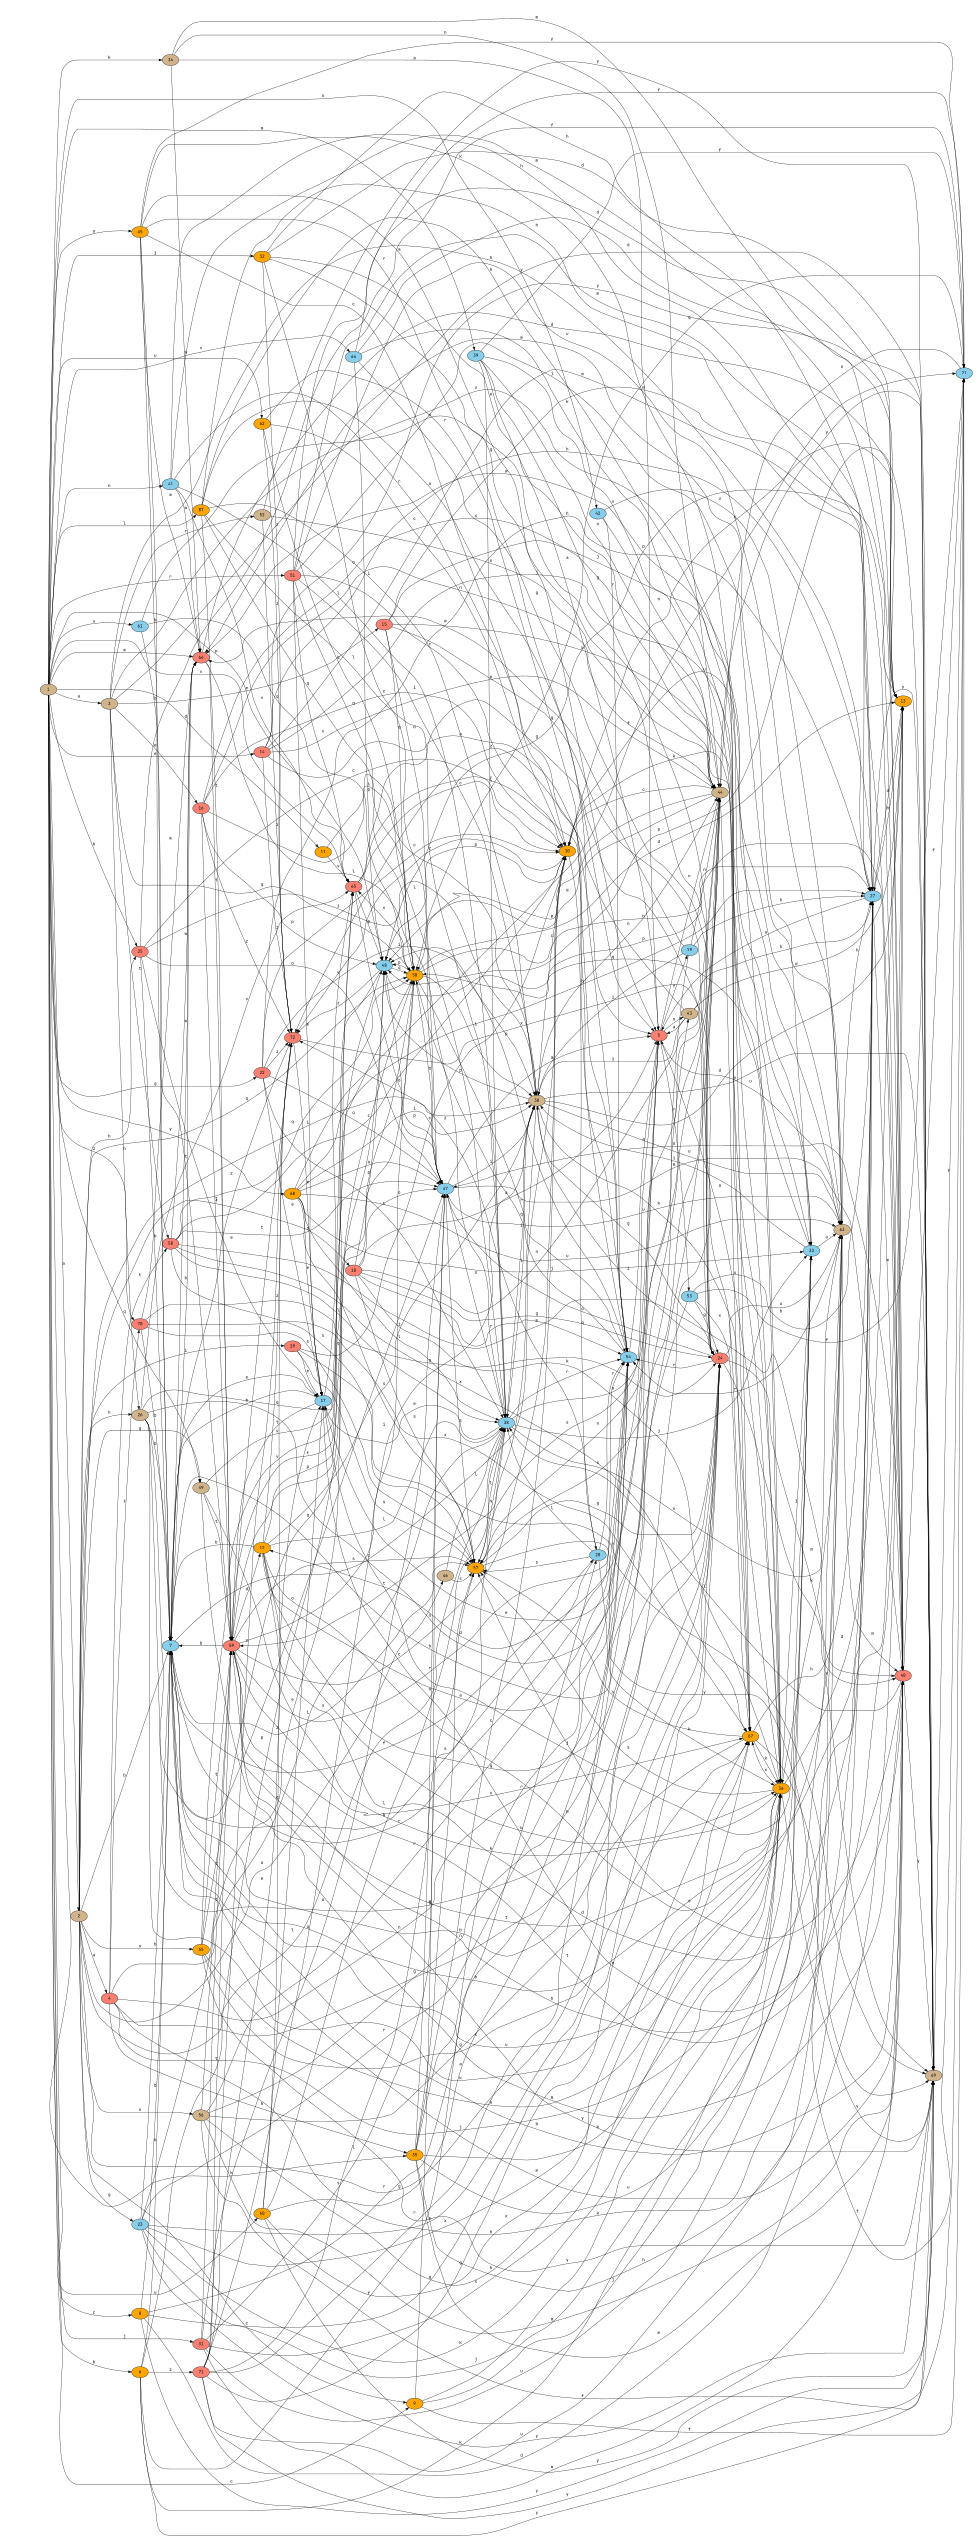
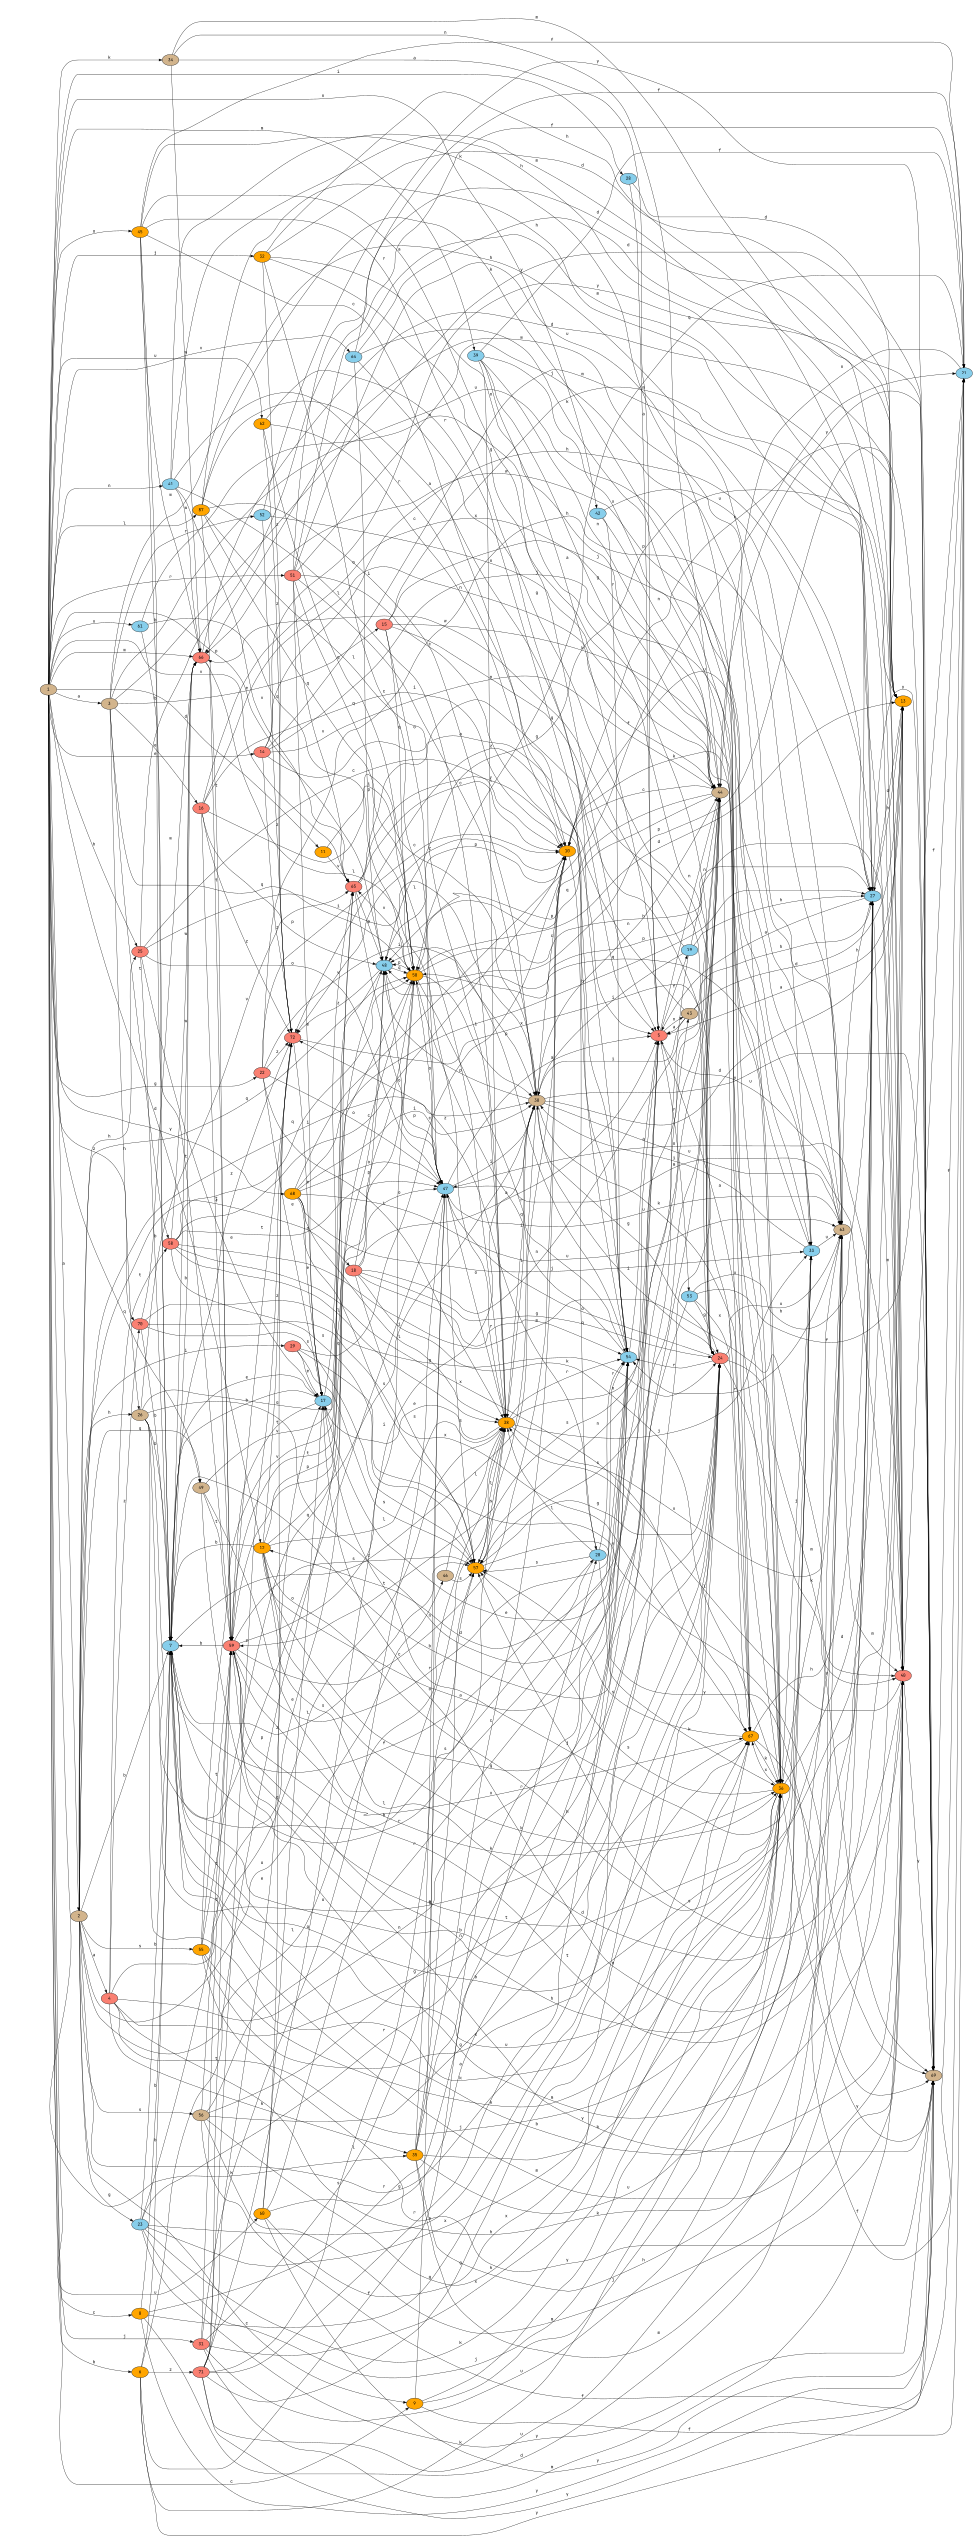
node "28": added
node "52": fillcolor tan -> skyblue
edge "13" -> "5": added, label "a"
node "38": fillcolor skyblue -> orange
edge "59" -> "12": now "1" -> "12"
